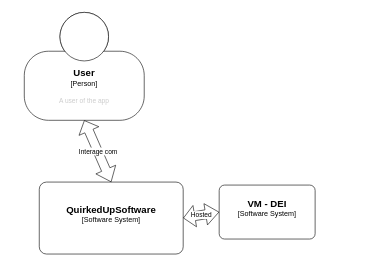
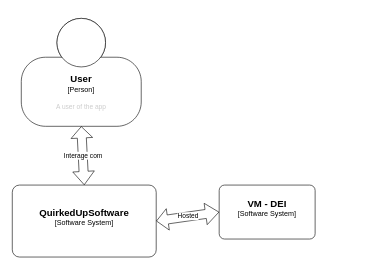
node "User [Person] A user of the app": moved (84, 66) -> (81, 72)
node "QuirkedUpSoftware [Software System]": moved (111, 218) -> (84, 221)
